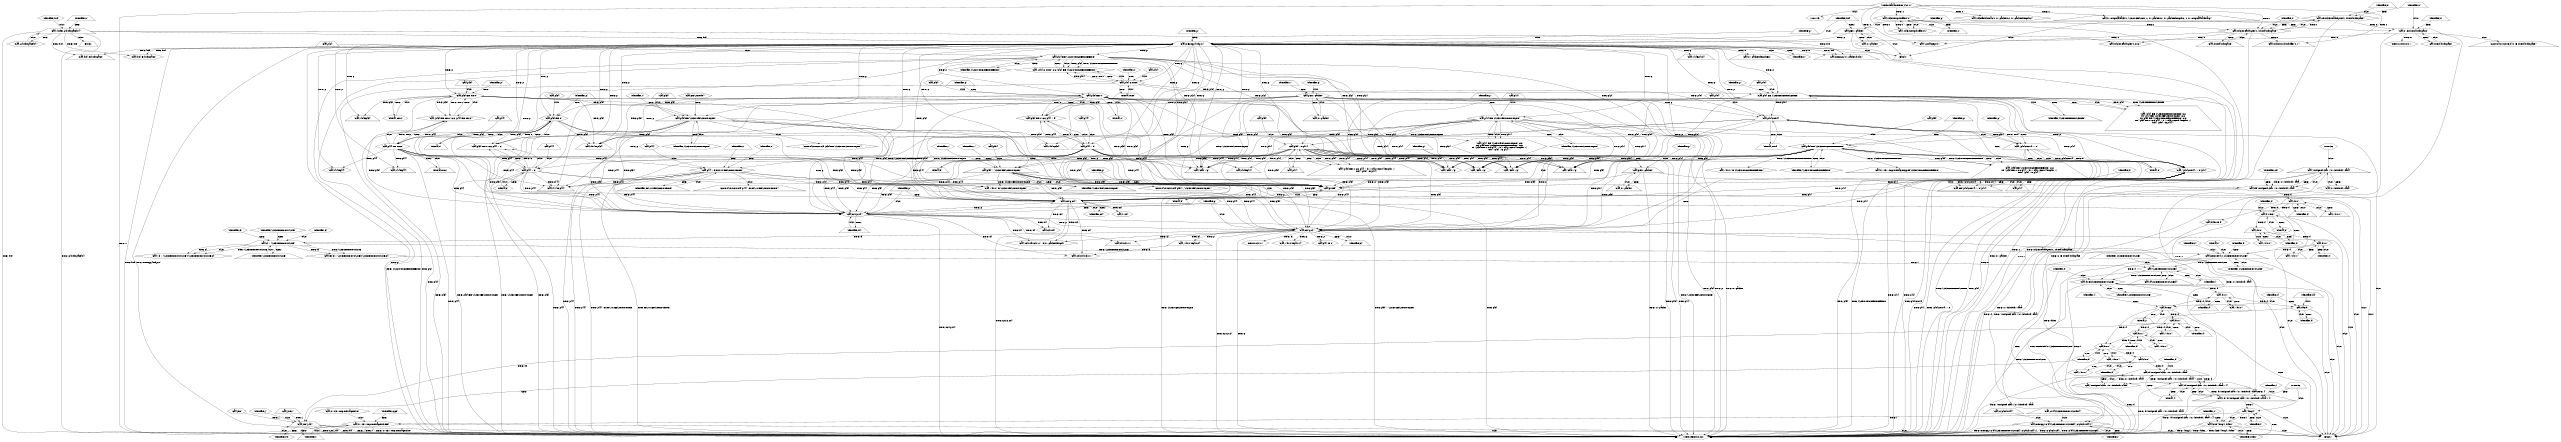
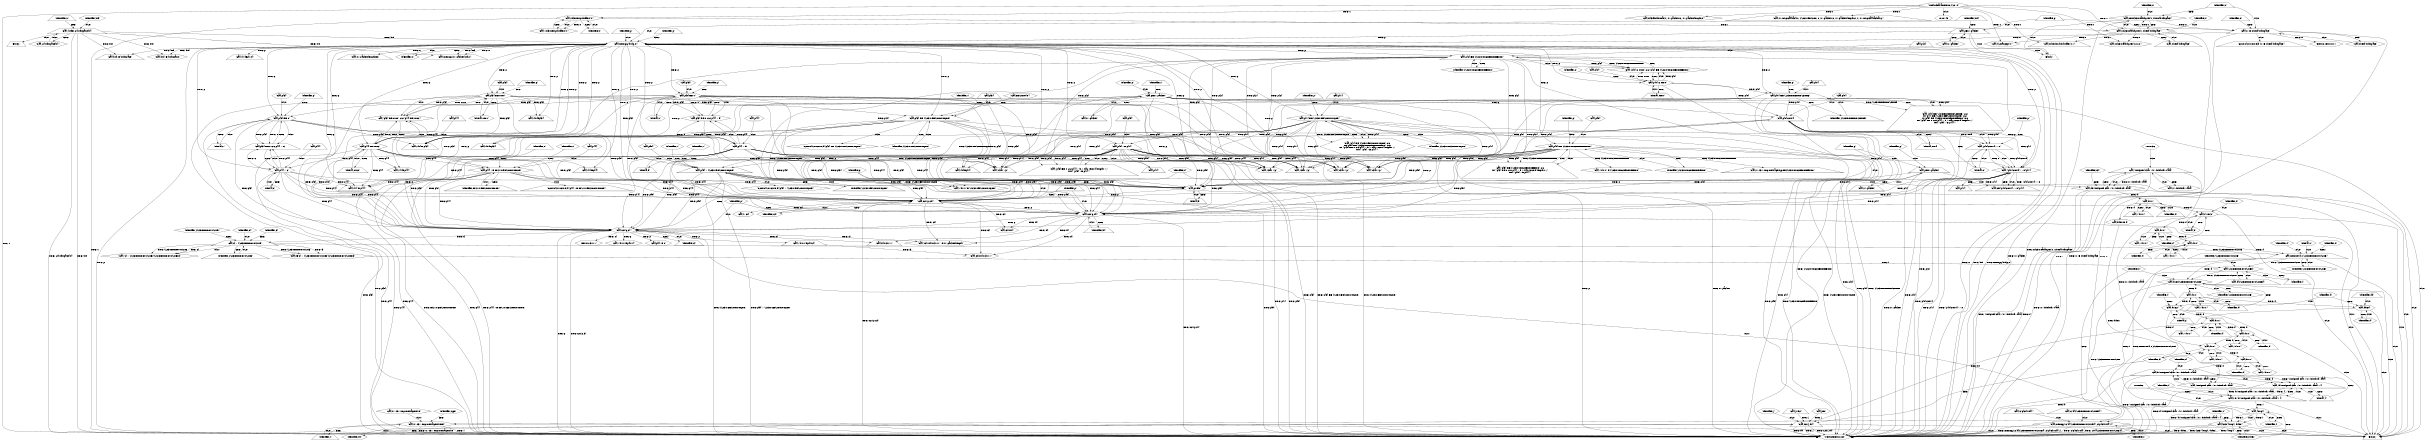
edge "(Call,p[1] == SSL3_VERSION_MAJOR)" -> "(Call,v[0]=p[1])": added, label "DDG: p[1]"
node "(Identifier,type)": shape trapezium -> hexagon
